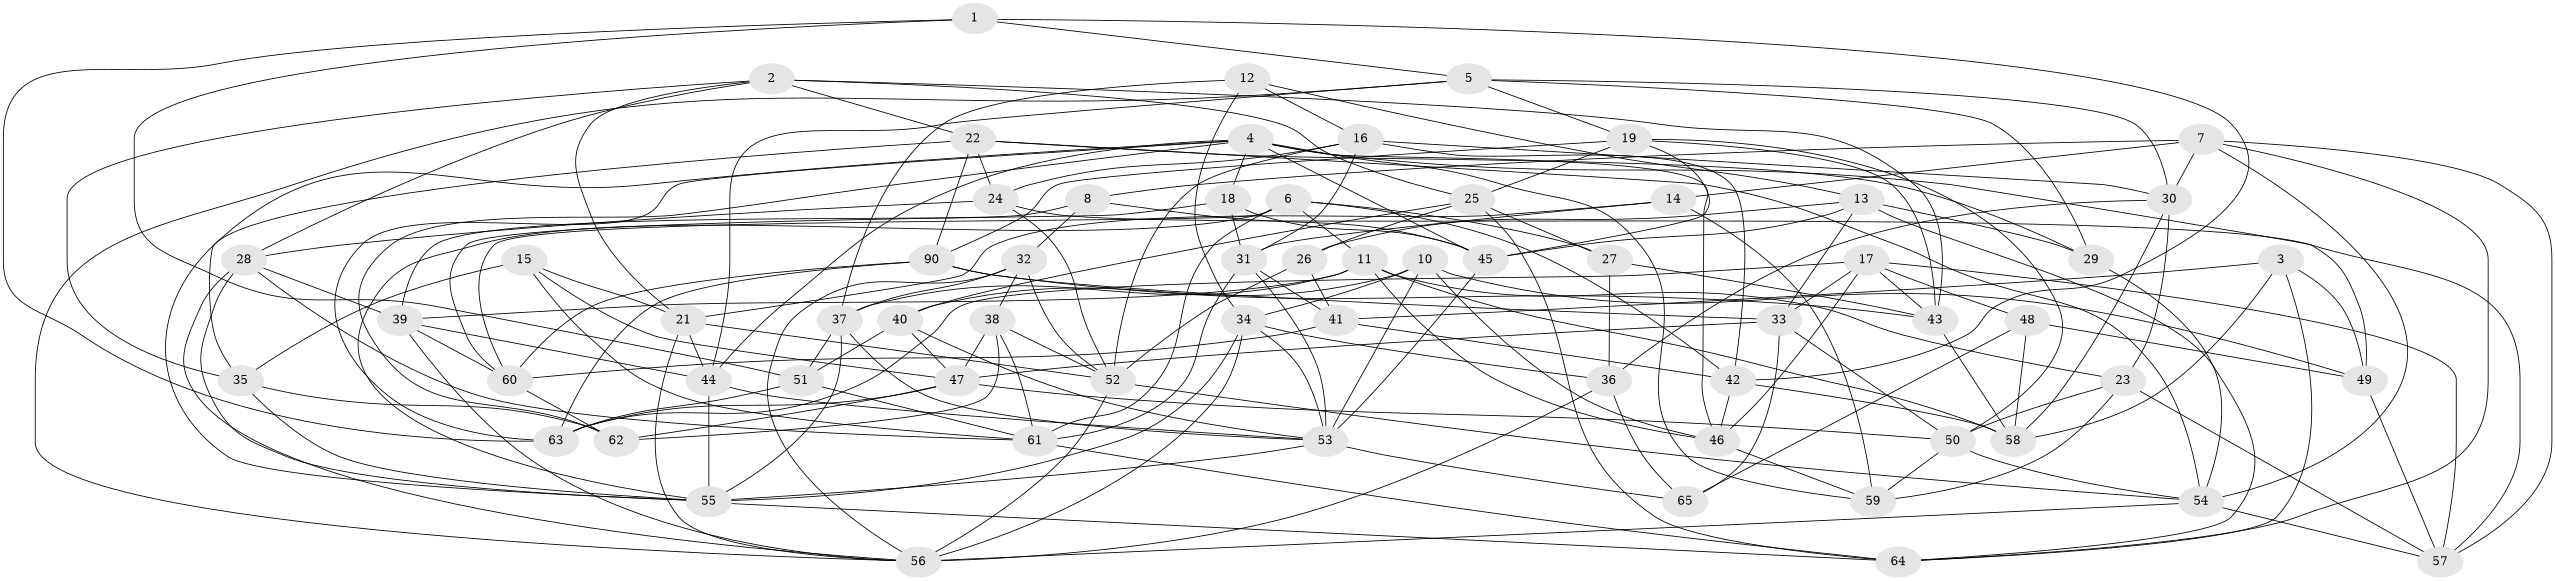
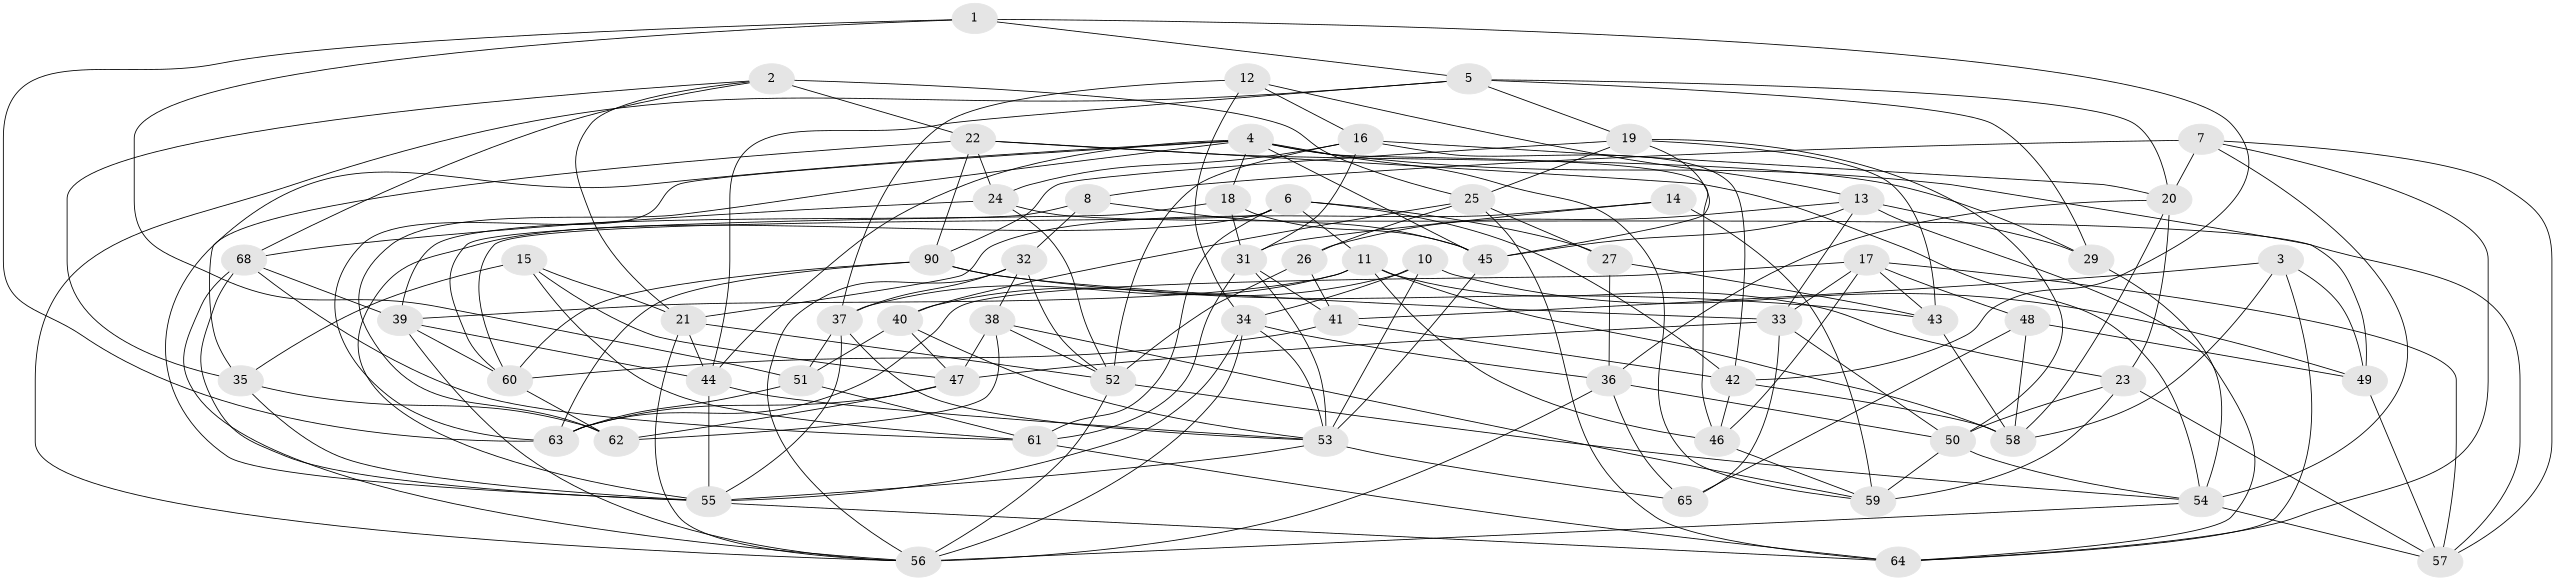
edge "2" -- "43": removed
edge "7" -- "14": removed
node "30": label "30" -> "20"
node "28": label "28" -> "68"
edge "10" -- "46": removed
edge "38" -- "61": now "38" -- "59"
edge "47" -- "50": now "36" -- "50"
